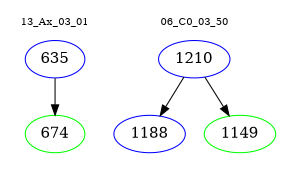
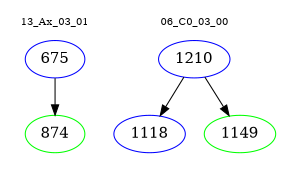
cluster "06_C0_03_50": label "06_C0_03_50" -> "06_C0_03_00"
node "635": label "635" -> "675"
node "674": label "674" -> "874"
node "1188": label "1188" -> "1118"
